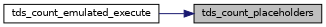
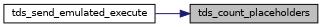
node "tds_count_emulated_execute": label "tds_count_emulated_execute" -> "tds_send_emulated_execute"
